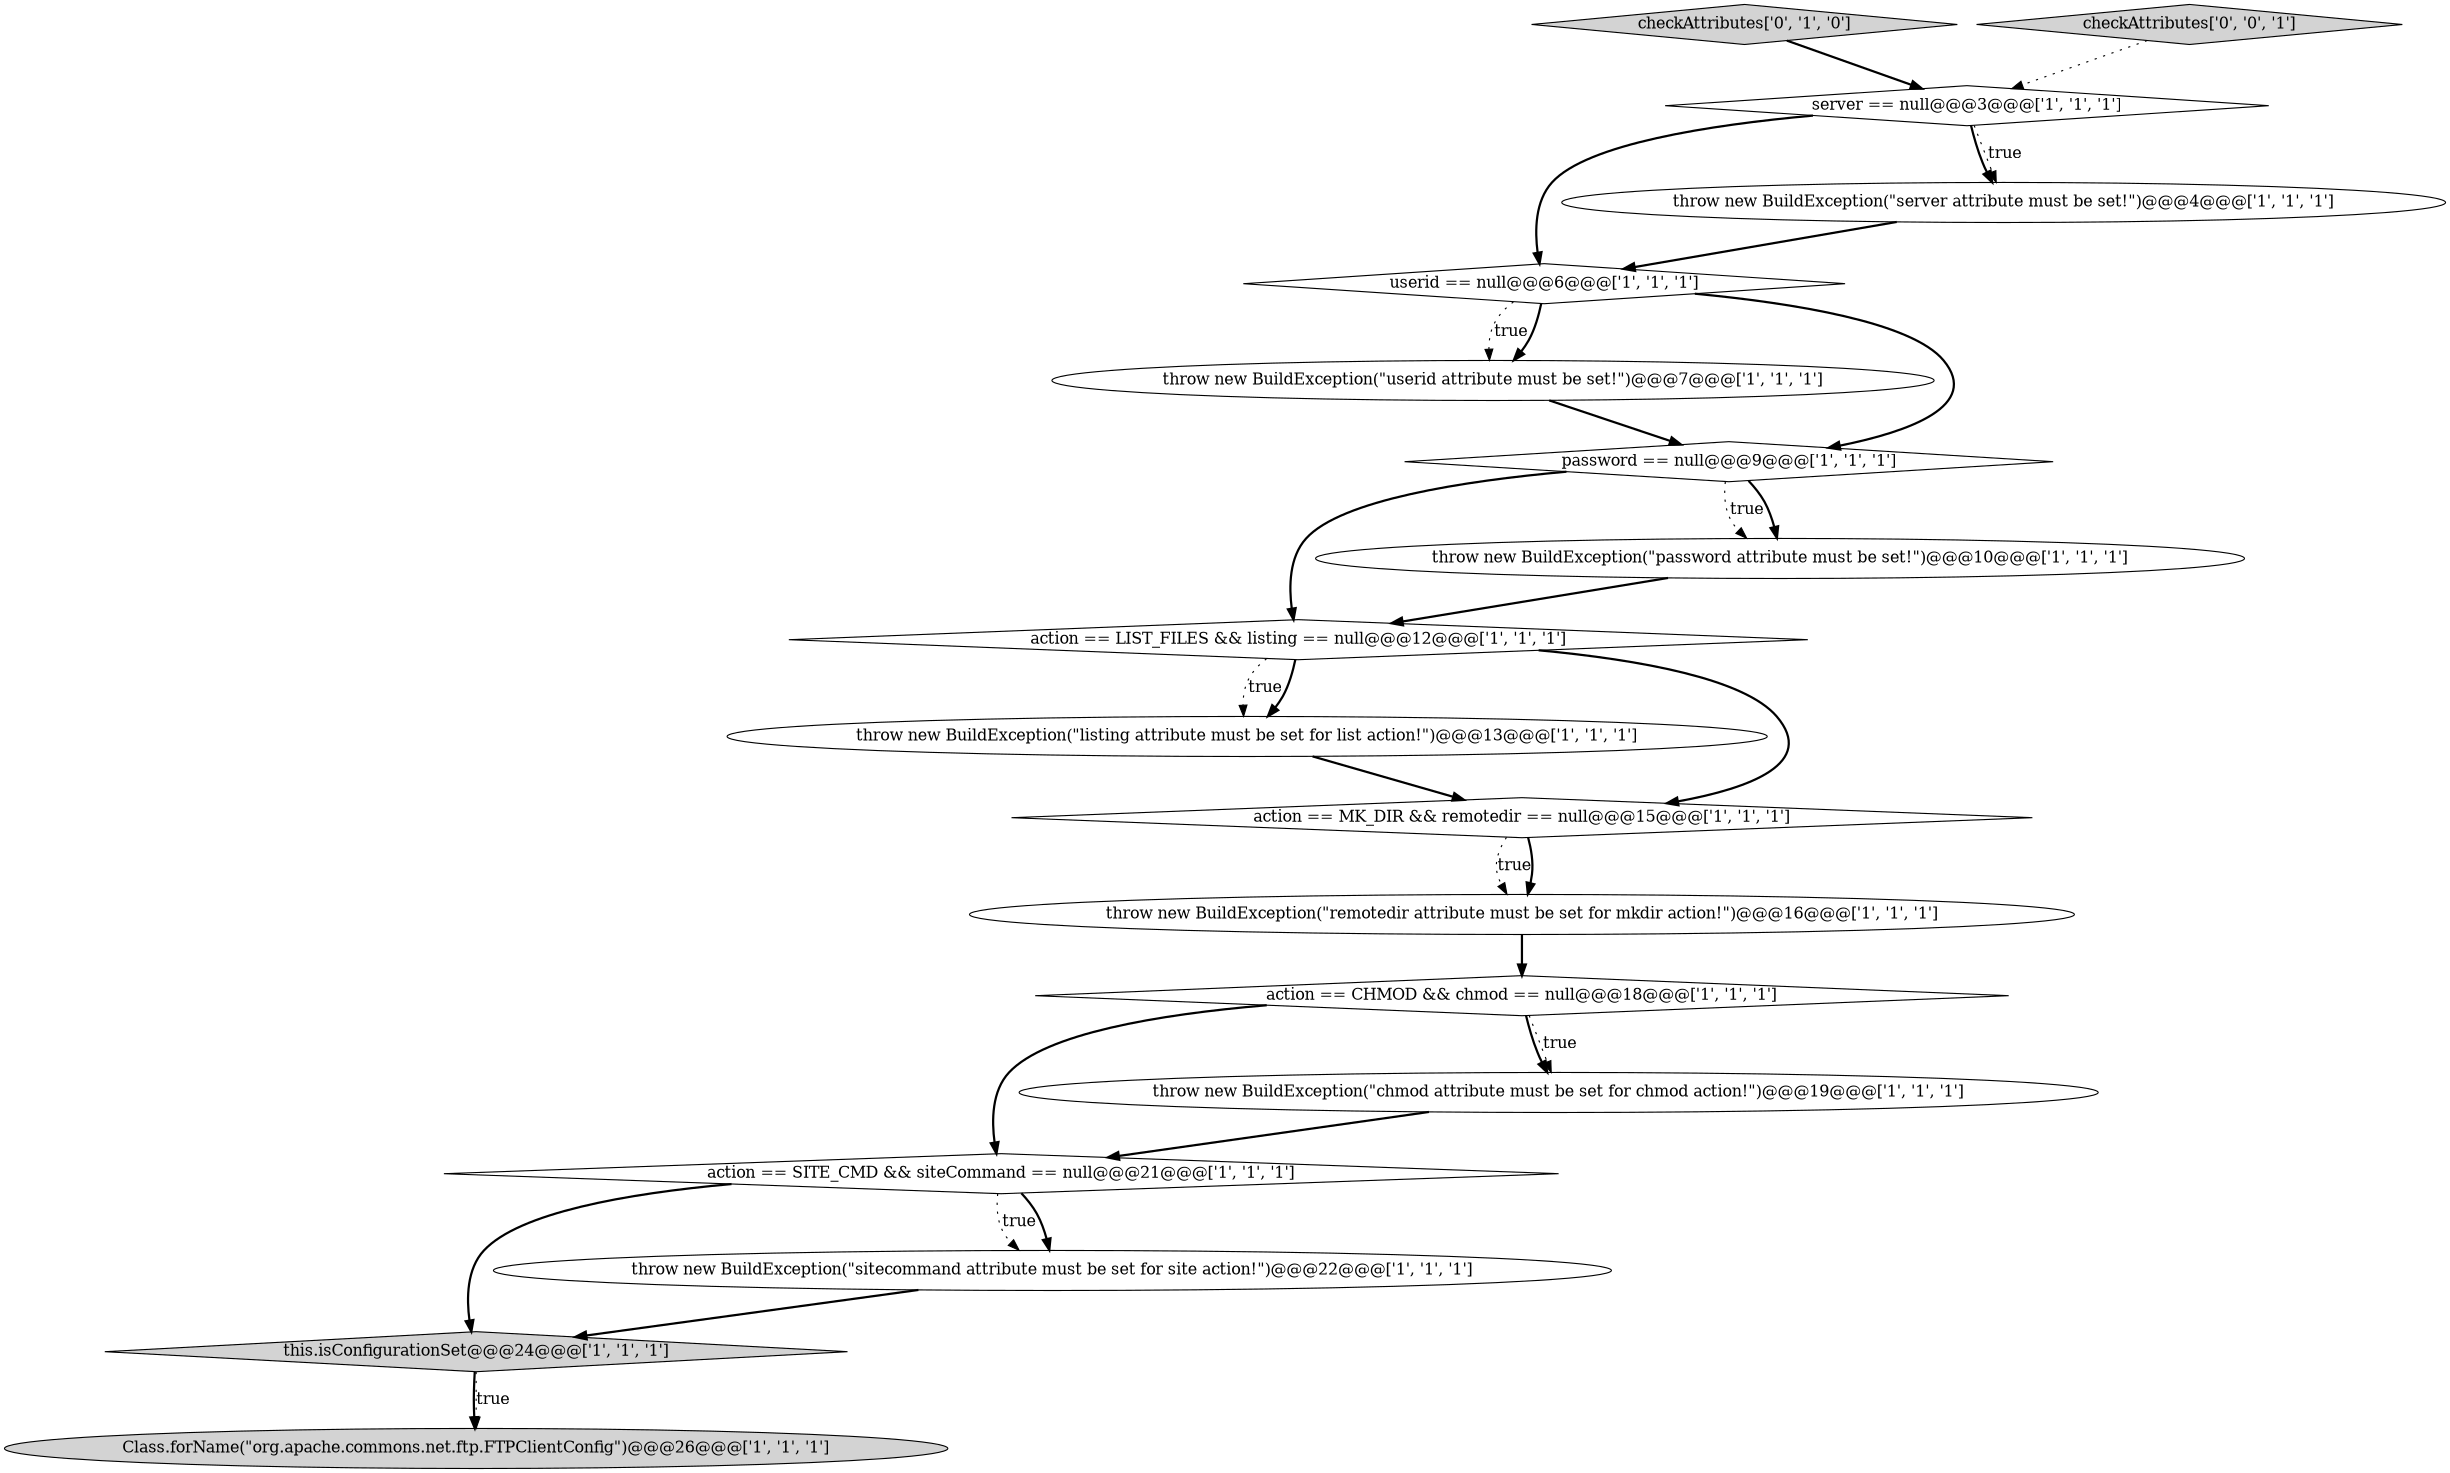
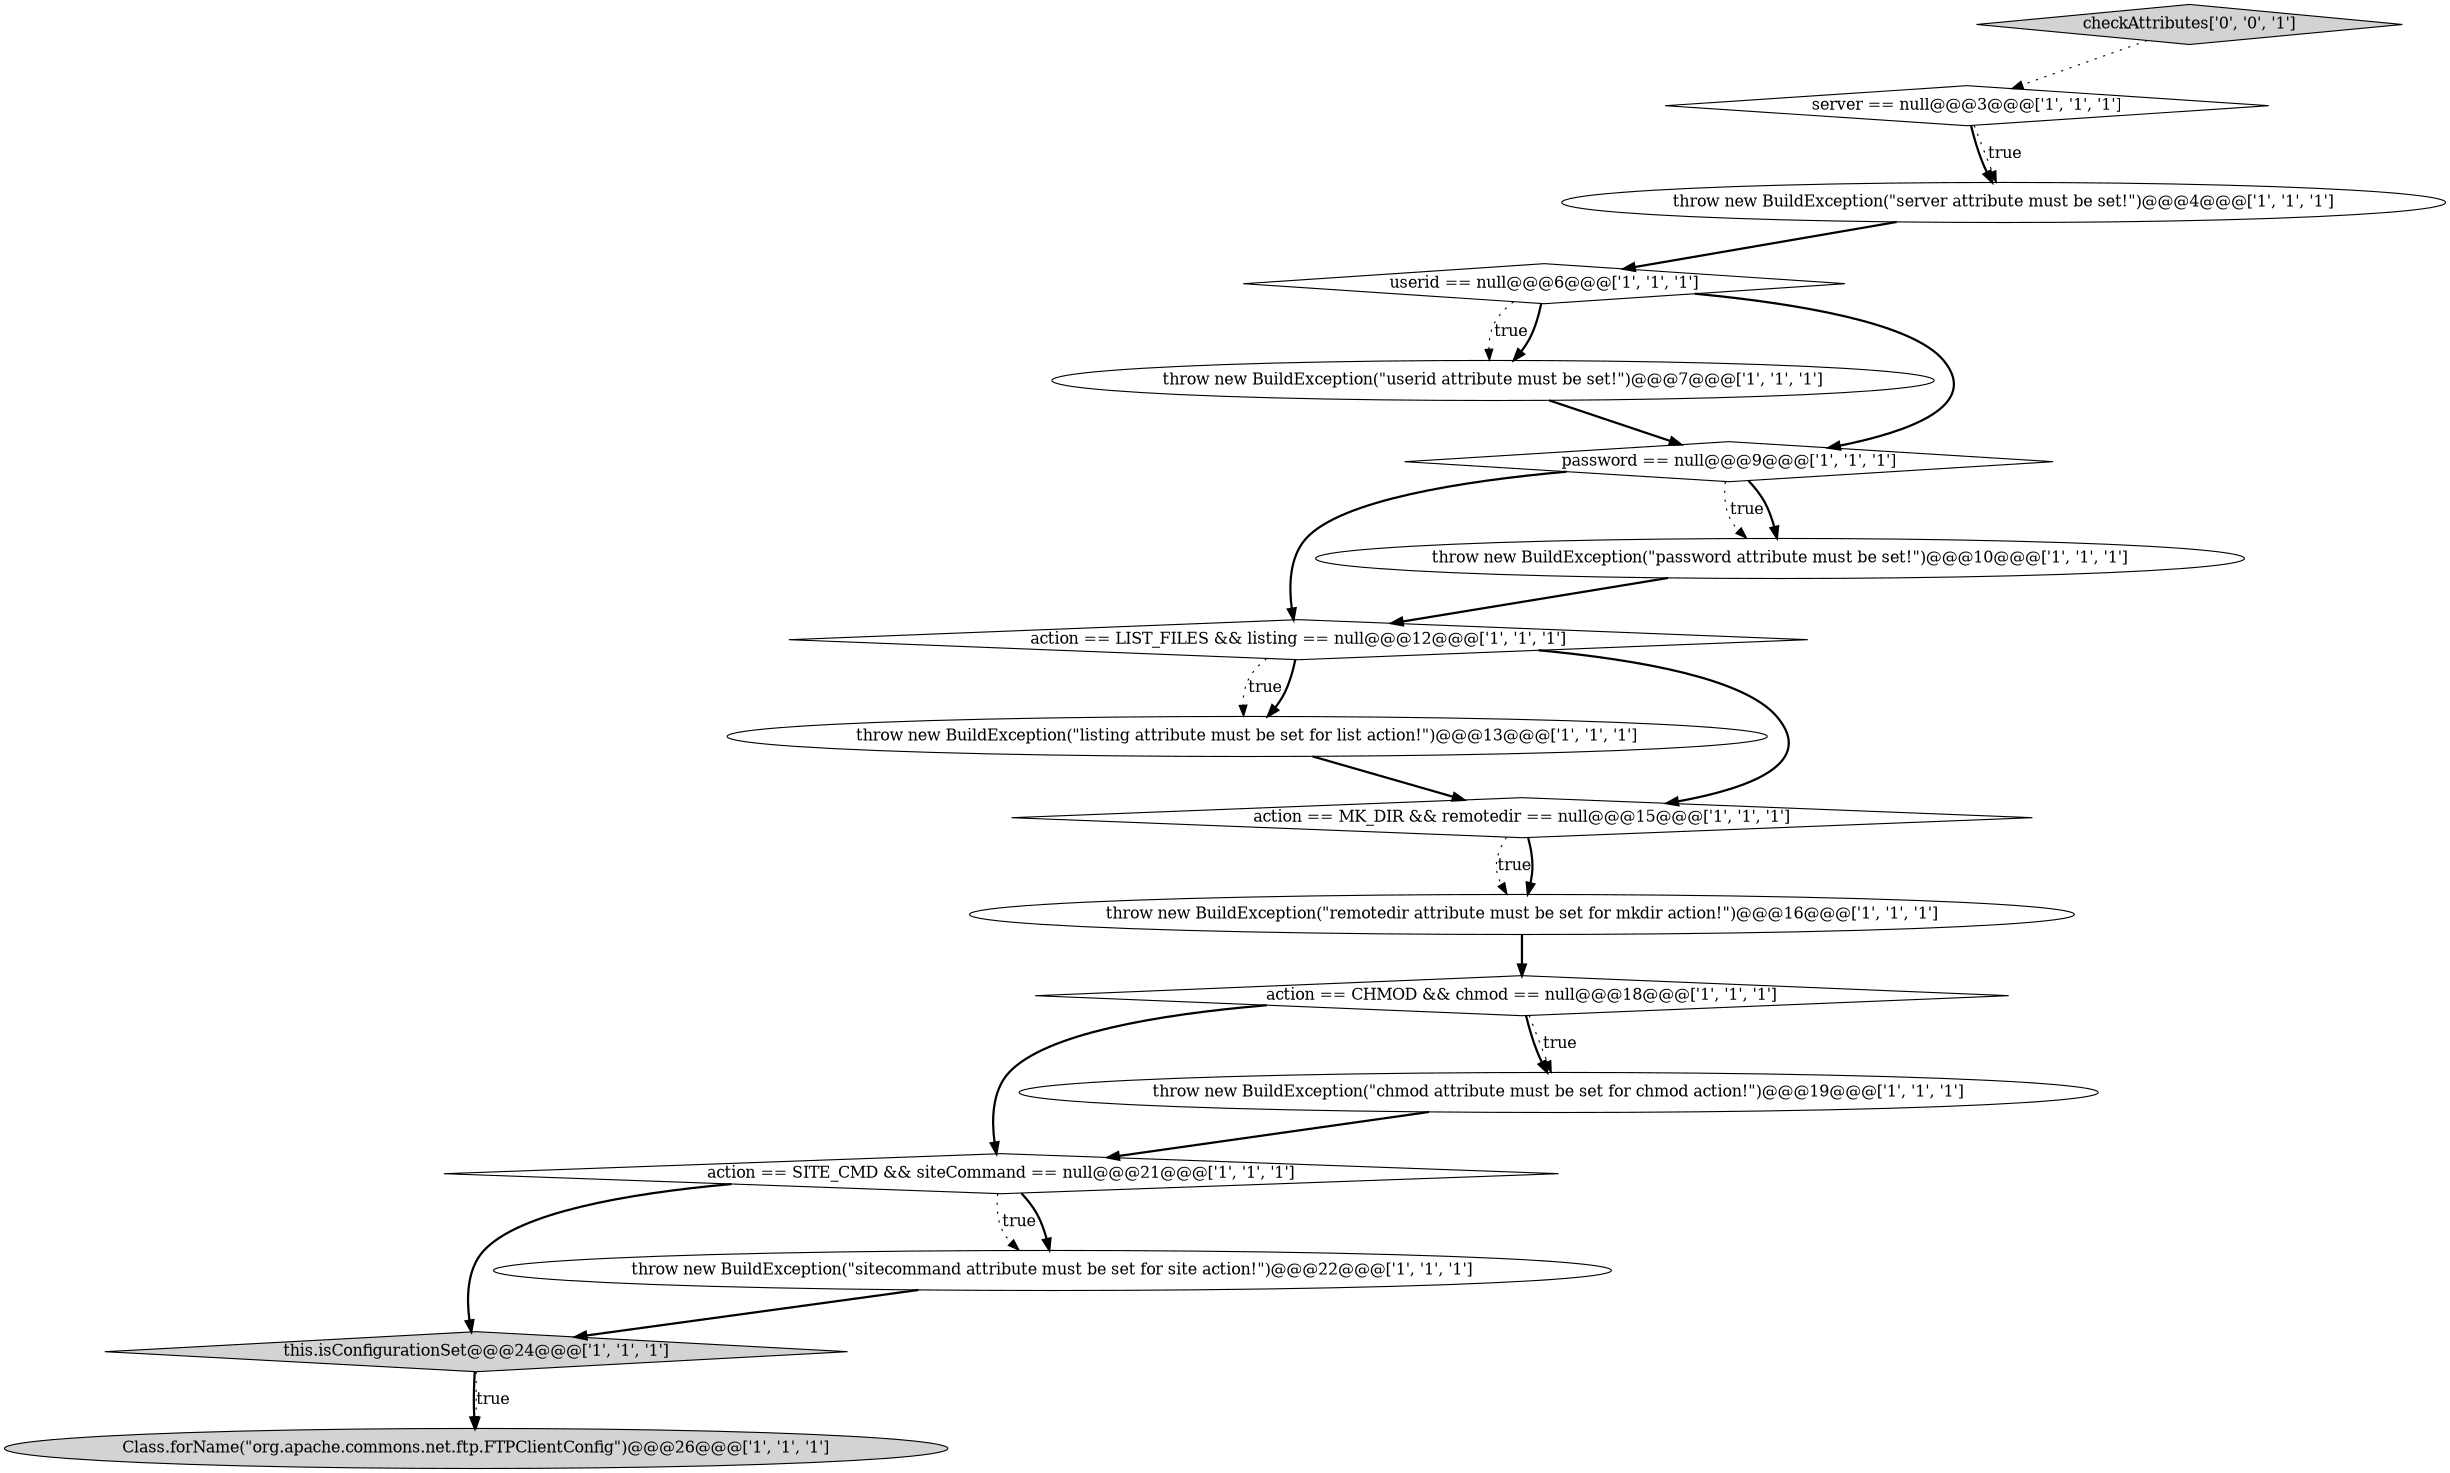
node "checkAttributes['0', '1', '0']": removed
edge "server == null@@@3@@@['1', '1', '1']" -> "userid == null@@@6@@@['1', '1', '1']": removed
